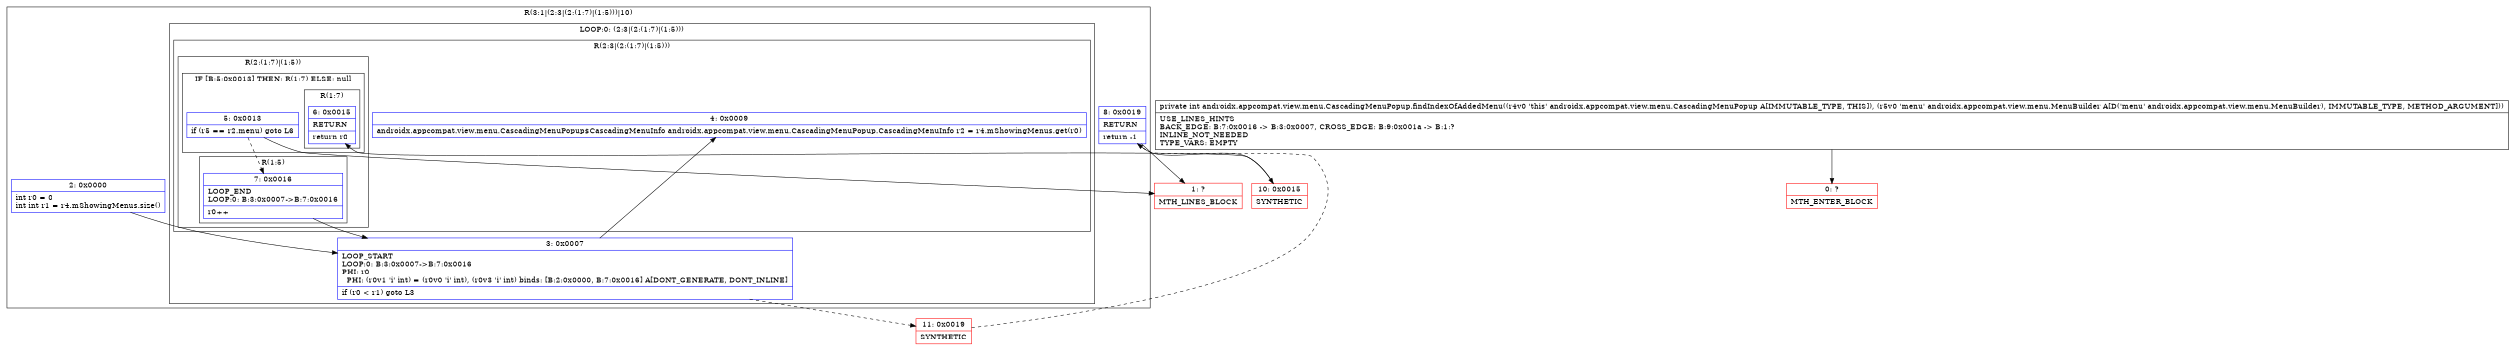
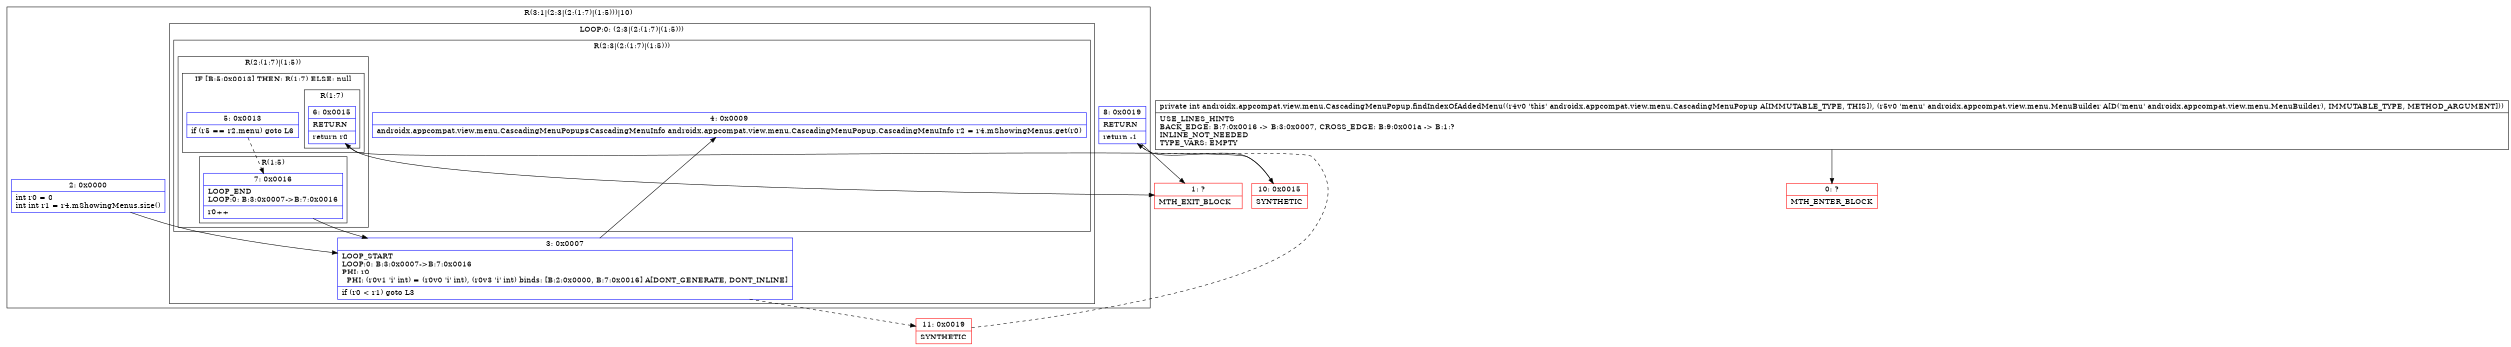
edge "5: 0x0013" -> "1: ?": now "6: 0x0015" -> "1: ?"
node "1: ?": text "MTH_LINES_BLOCK" -> "MTH_EXIT_BLOCK"
